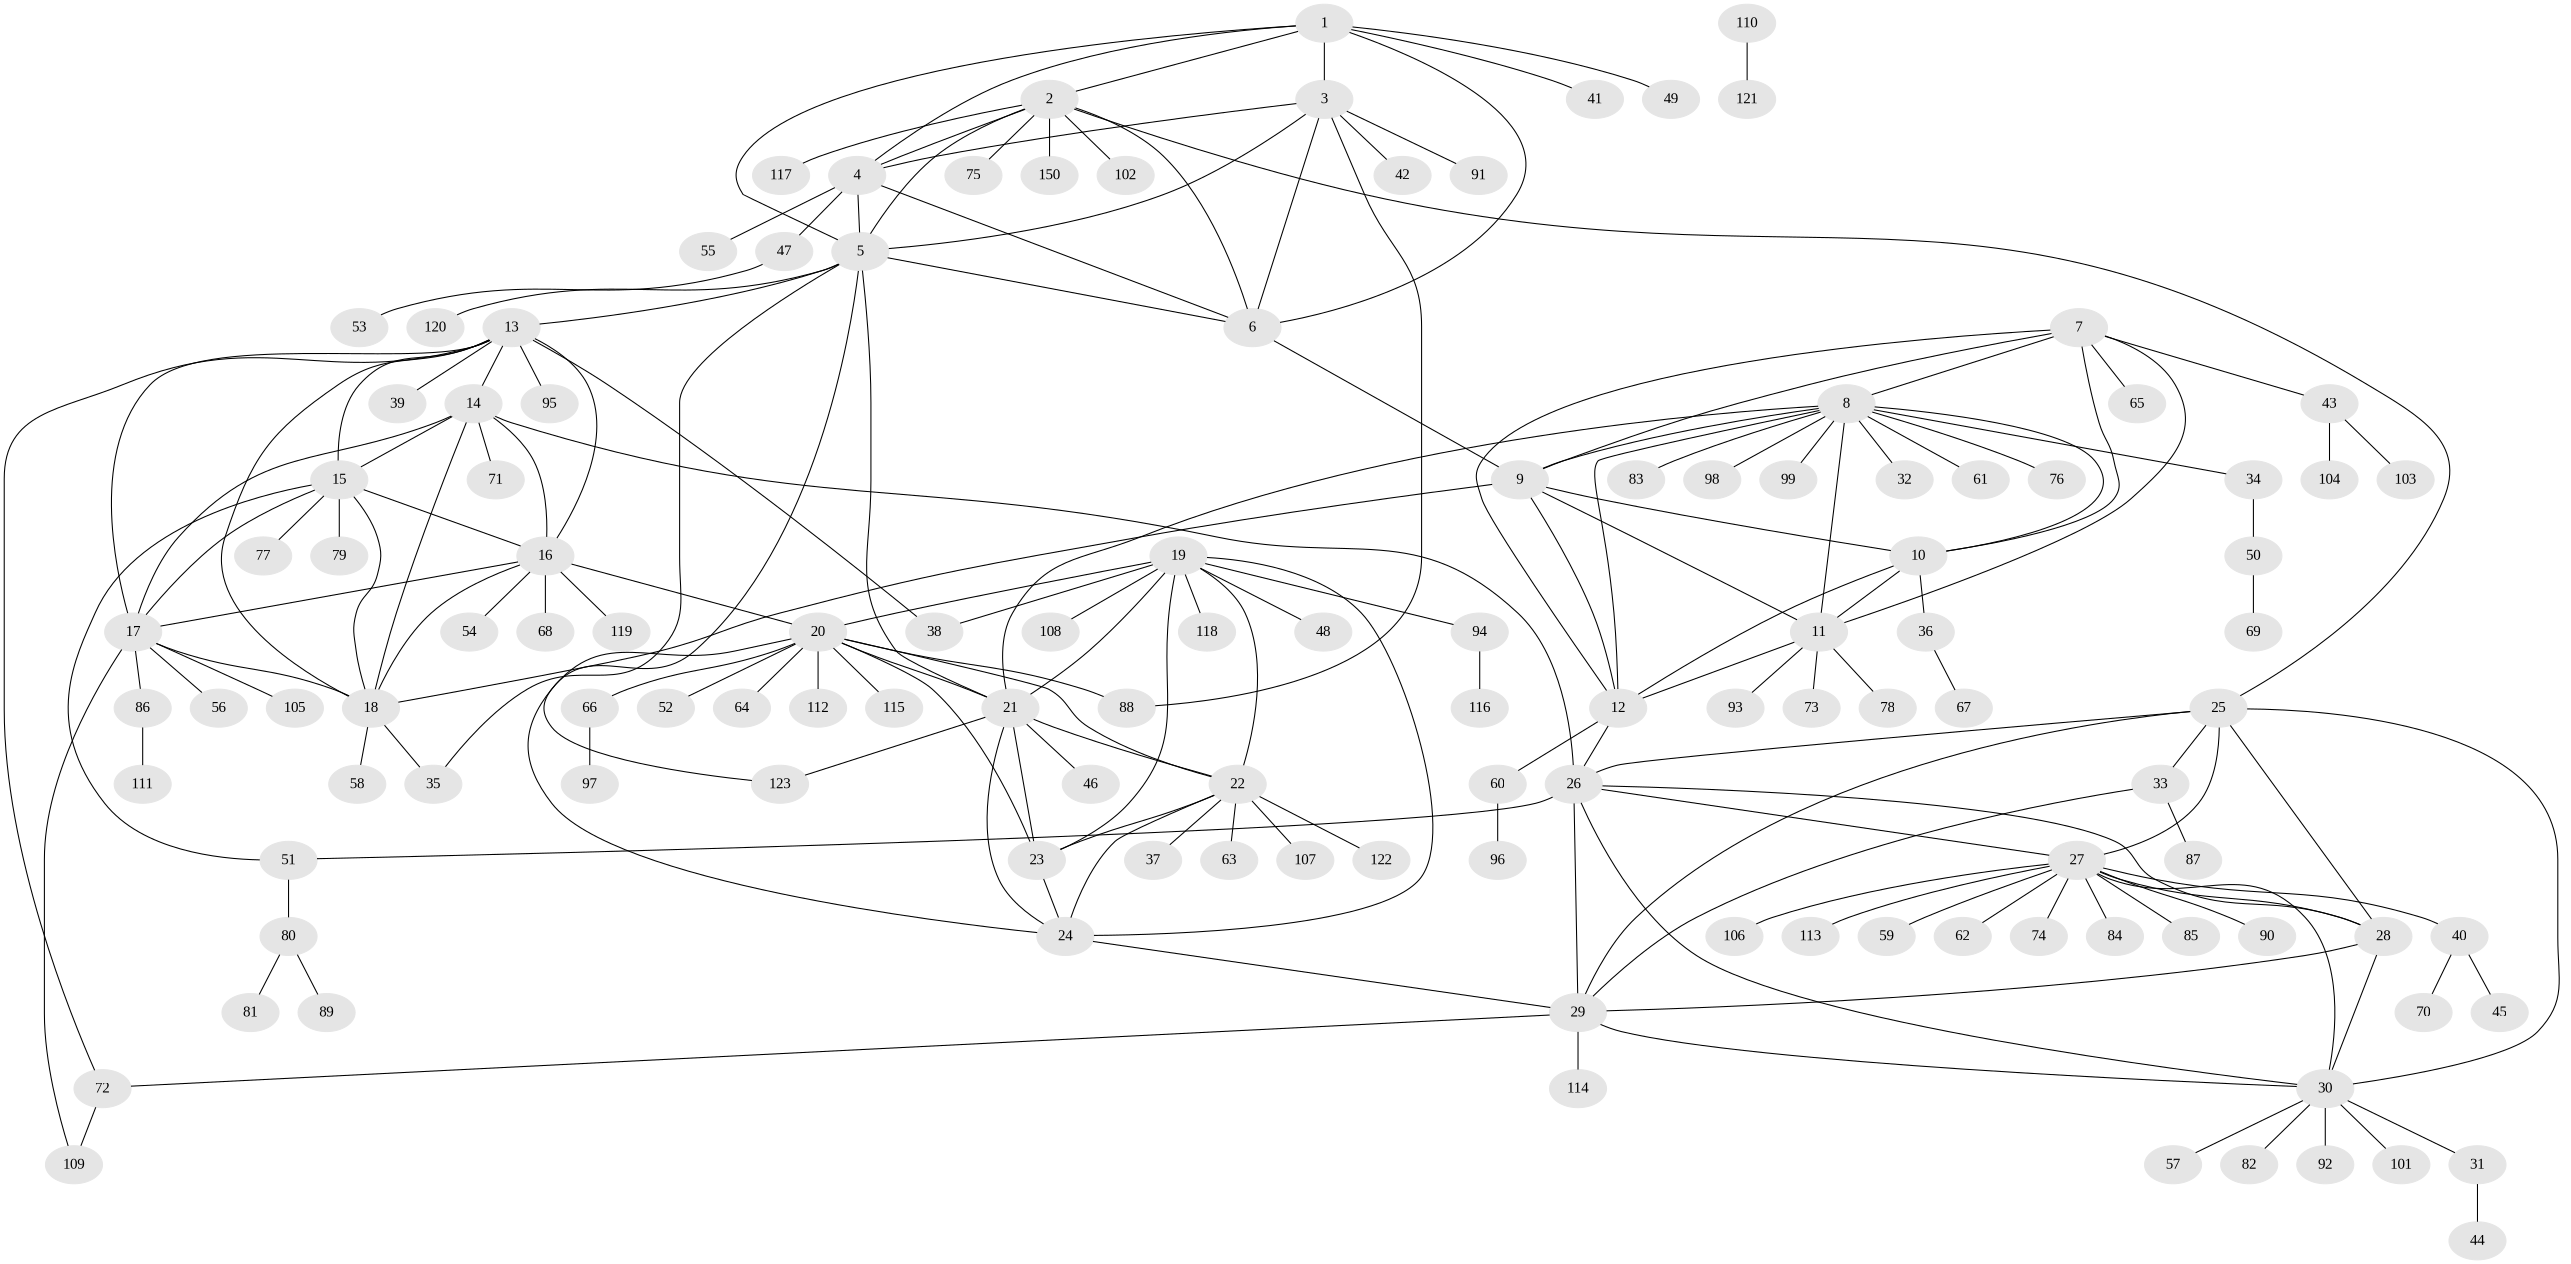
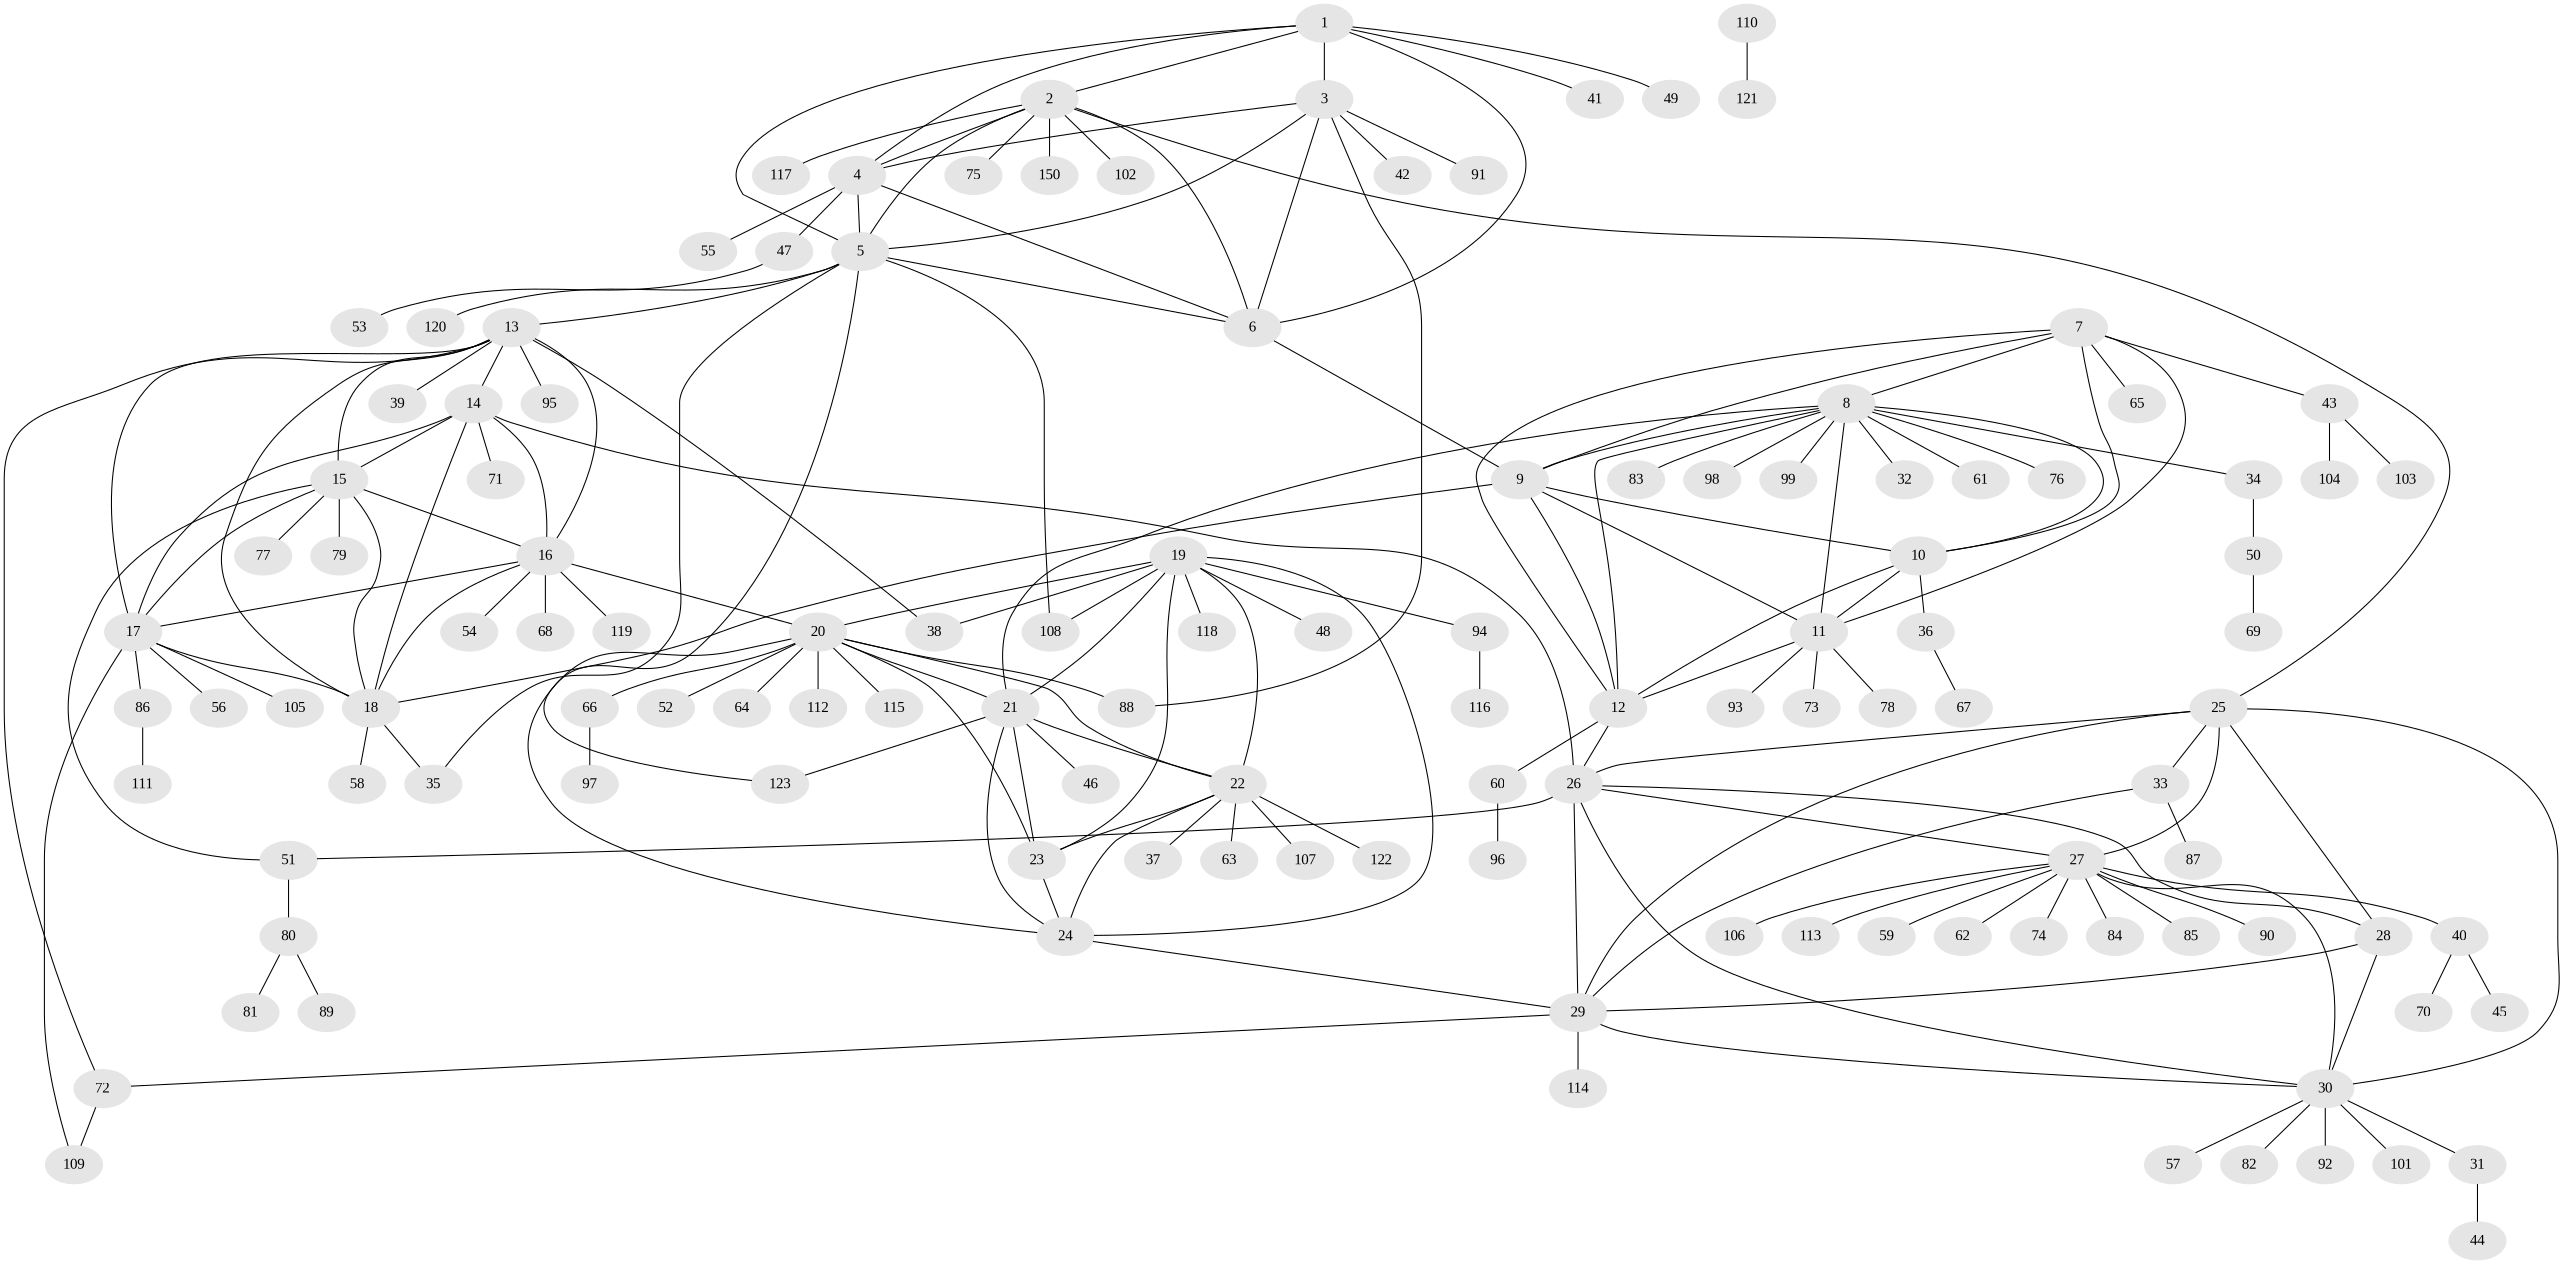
edge "5" -- "21": now "5" -- "108"
edge "27" -- "28": removed
